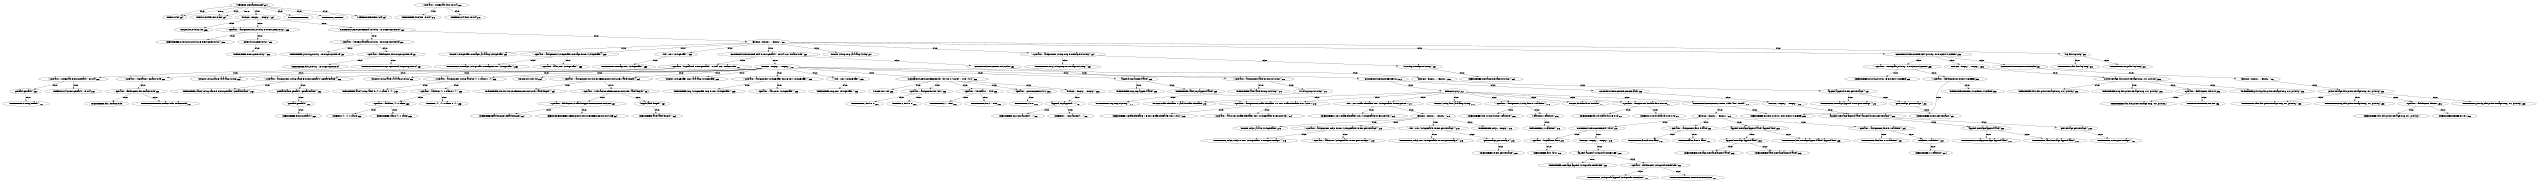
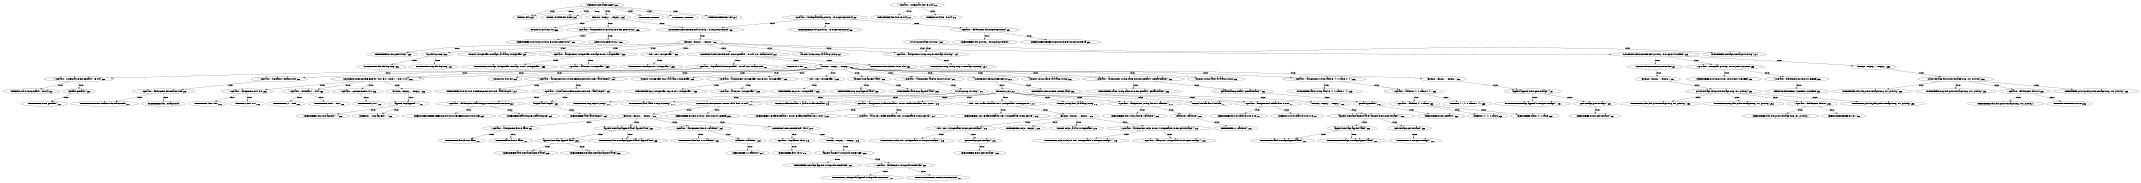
edge "(CONTROL_STRUCTURE,IF,if (priority <= msgOutputLevel))" -> "(<operator>.lessEqualsThan,priority <= msgOutputLevel)": reversed
edge "(getPriority,getPriority())" -> "(IDENTIFIER,event,getPriority())": label "AST: " -> "DDG: "
edge "(<operator>.assignment,String msg = message.toString())" -> "(toString,message.toString())": reversed
edge "(CONTROL_STRUCTURE,FOR,for (int i = 0; Some(i < size); i++))" -> "(LOCAL,int i: int)": reversed
edge "(<operator>.assignment,label = tmp.toString())" -> "(IDENTIFIER,label,label = tmp.toString())": now "(toString,tmp.toString())" -> "(IDENTIFIER,label,label = tmp.toString())"
edge "(<operator>.fieldAccess,Project.MSG_ERR)" -> "(IDENTIFIER,Project,priority != Project.MSG_ERR)": removed, label "AST:"
